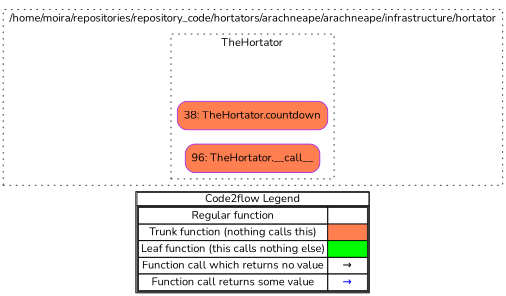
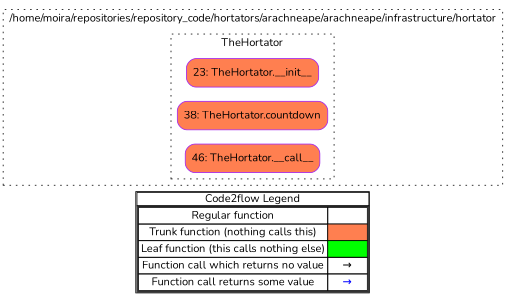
node "23: TheHortator.__init__": added
node "96: TheHortator.__call__": label "96: TheHortator.__call__" -> "46: TheHortator.__call__"
